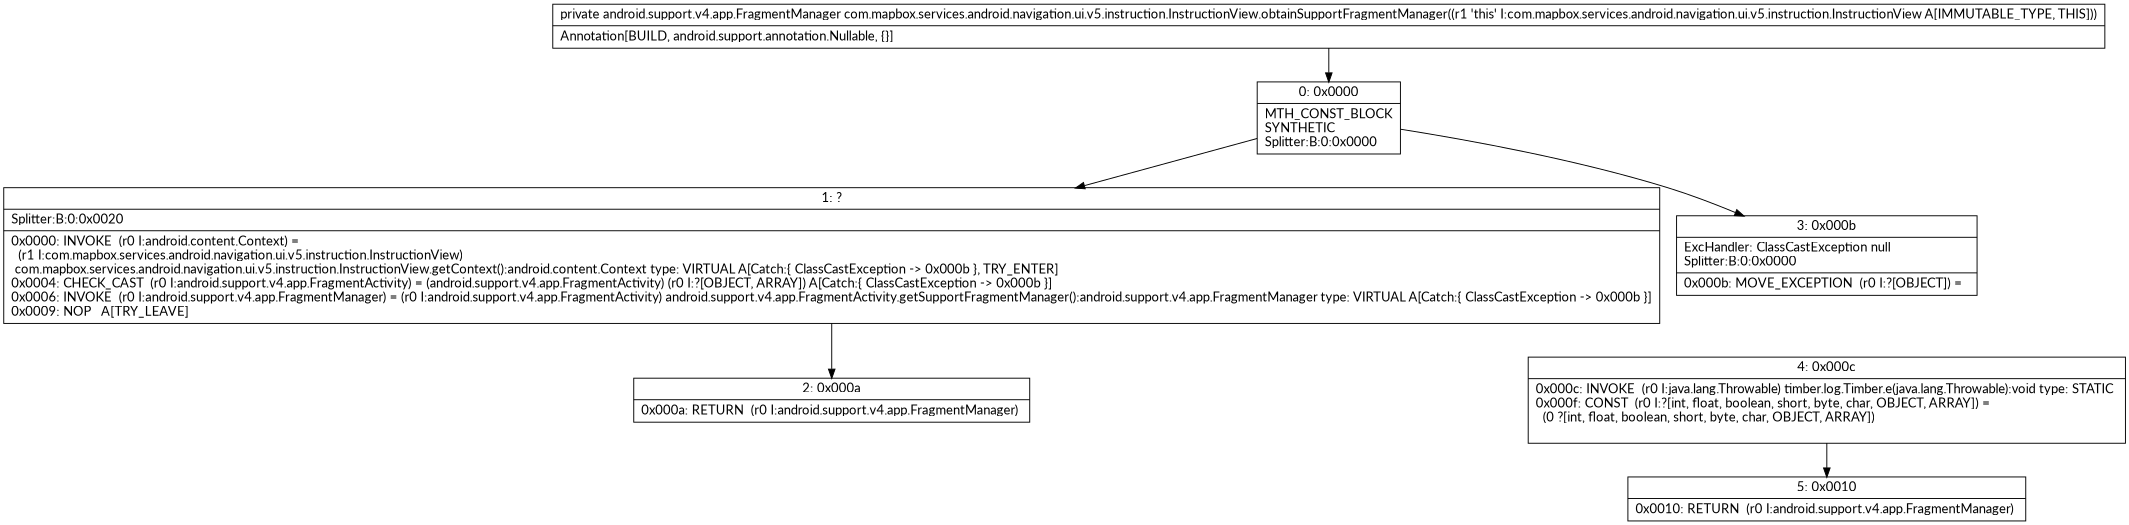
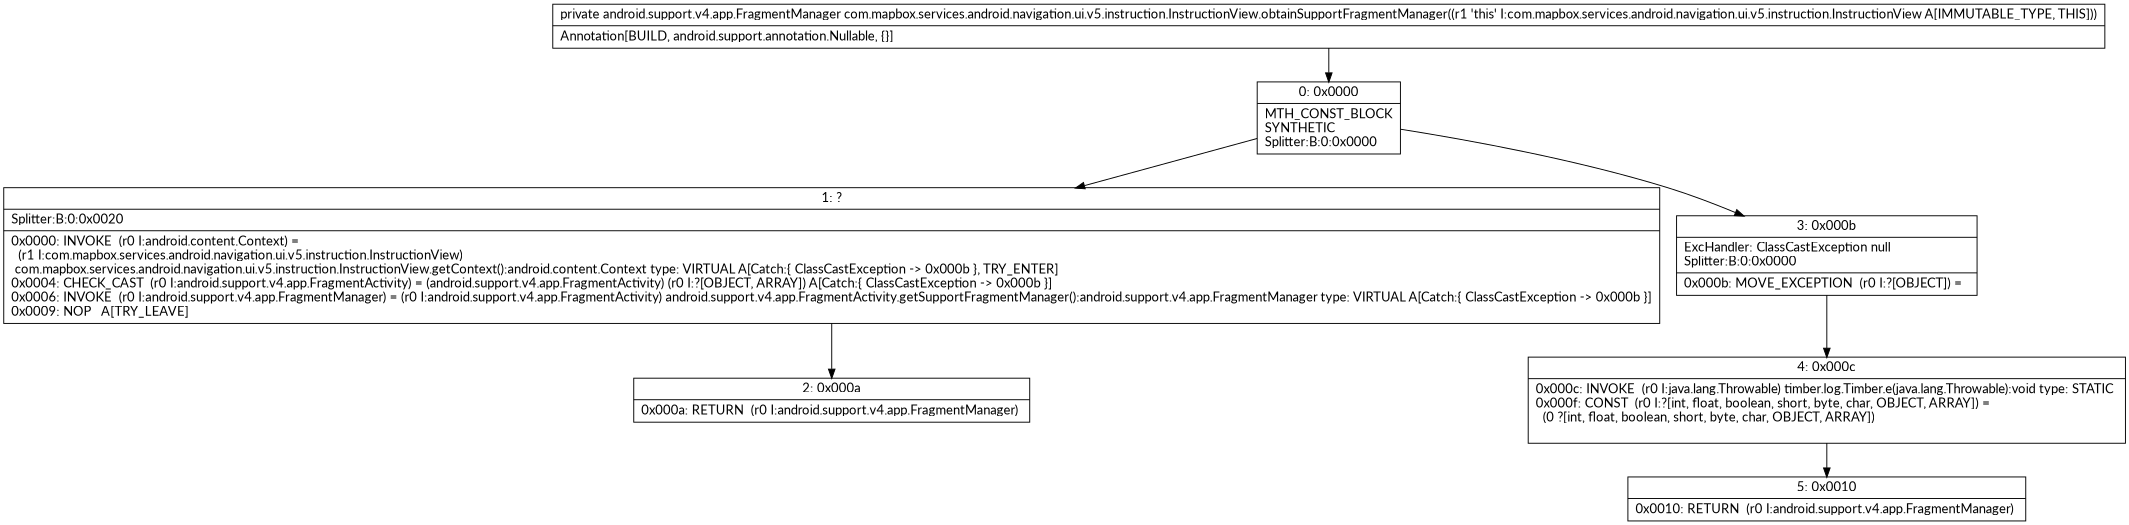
edge "3: 0x000b" -> "4: 0x000c": added
